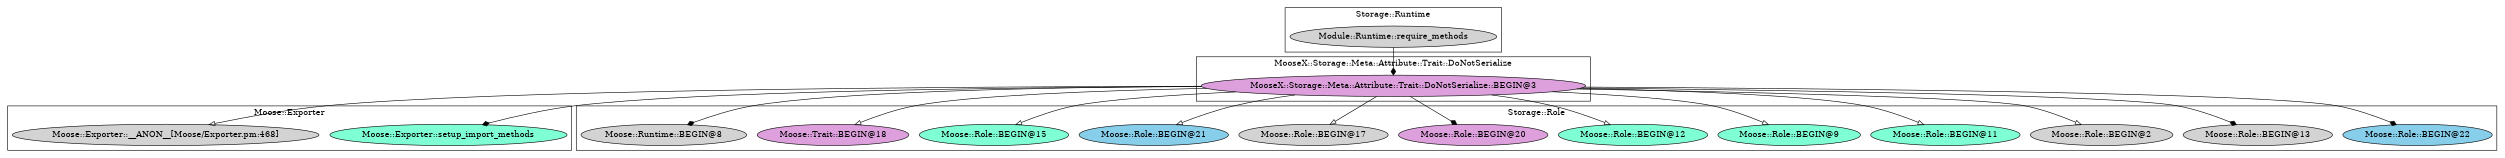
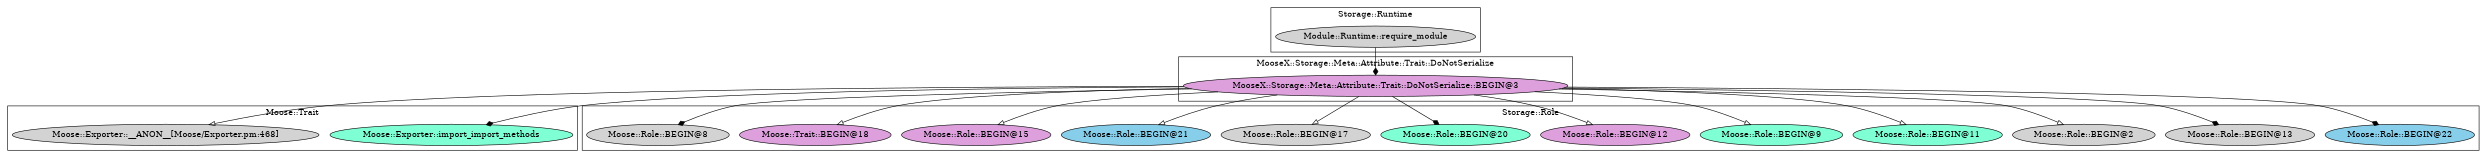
node "Module::Runtime::require_methods": label "Module::Runtime::require_methods" -> "Module::Runtime::require_module"
cluster "Moose::Exporter": label "Moose::Exporter" -> "Moose::Trait"
node "Moose::Exporter::setup_import_methods": label "Moose::Exporter::setup_import_methods" -> "Moose::Exporter::import_import_methods"
node "Moose::Runtime::BEGIN@8": label "Moose::Runtime::BEGIN@8" -> "Moose::Role::BEGIN@8"
node "Moose::Role::BEGIN@15": fillcolor aquamarine -> plum
node "Moose::Role::BEGIN@20": fillcolor plum -> aquamarine
node "Moose::Role::BEGIN@12": fillcolor aquamarine -> plum
